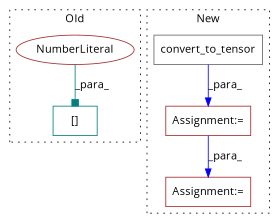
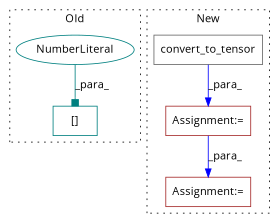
node "NumberLiteral": color brown -> teal
